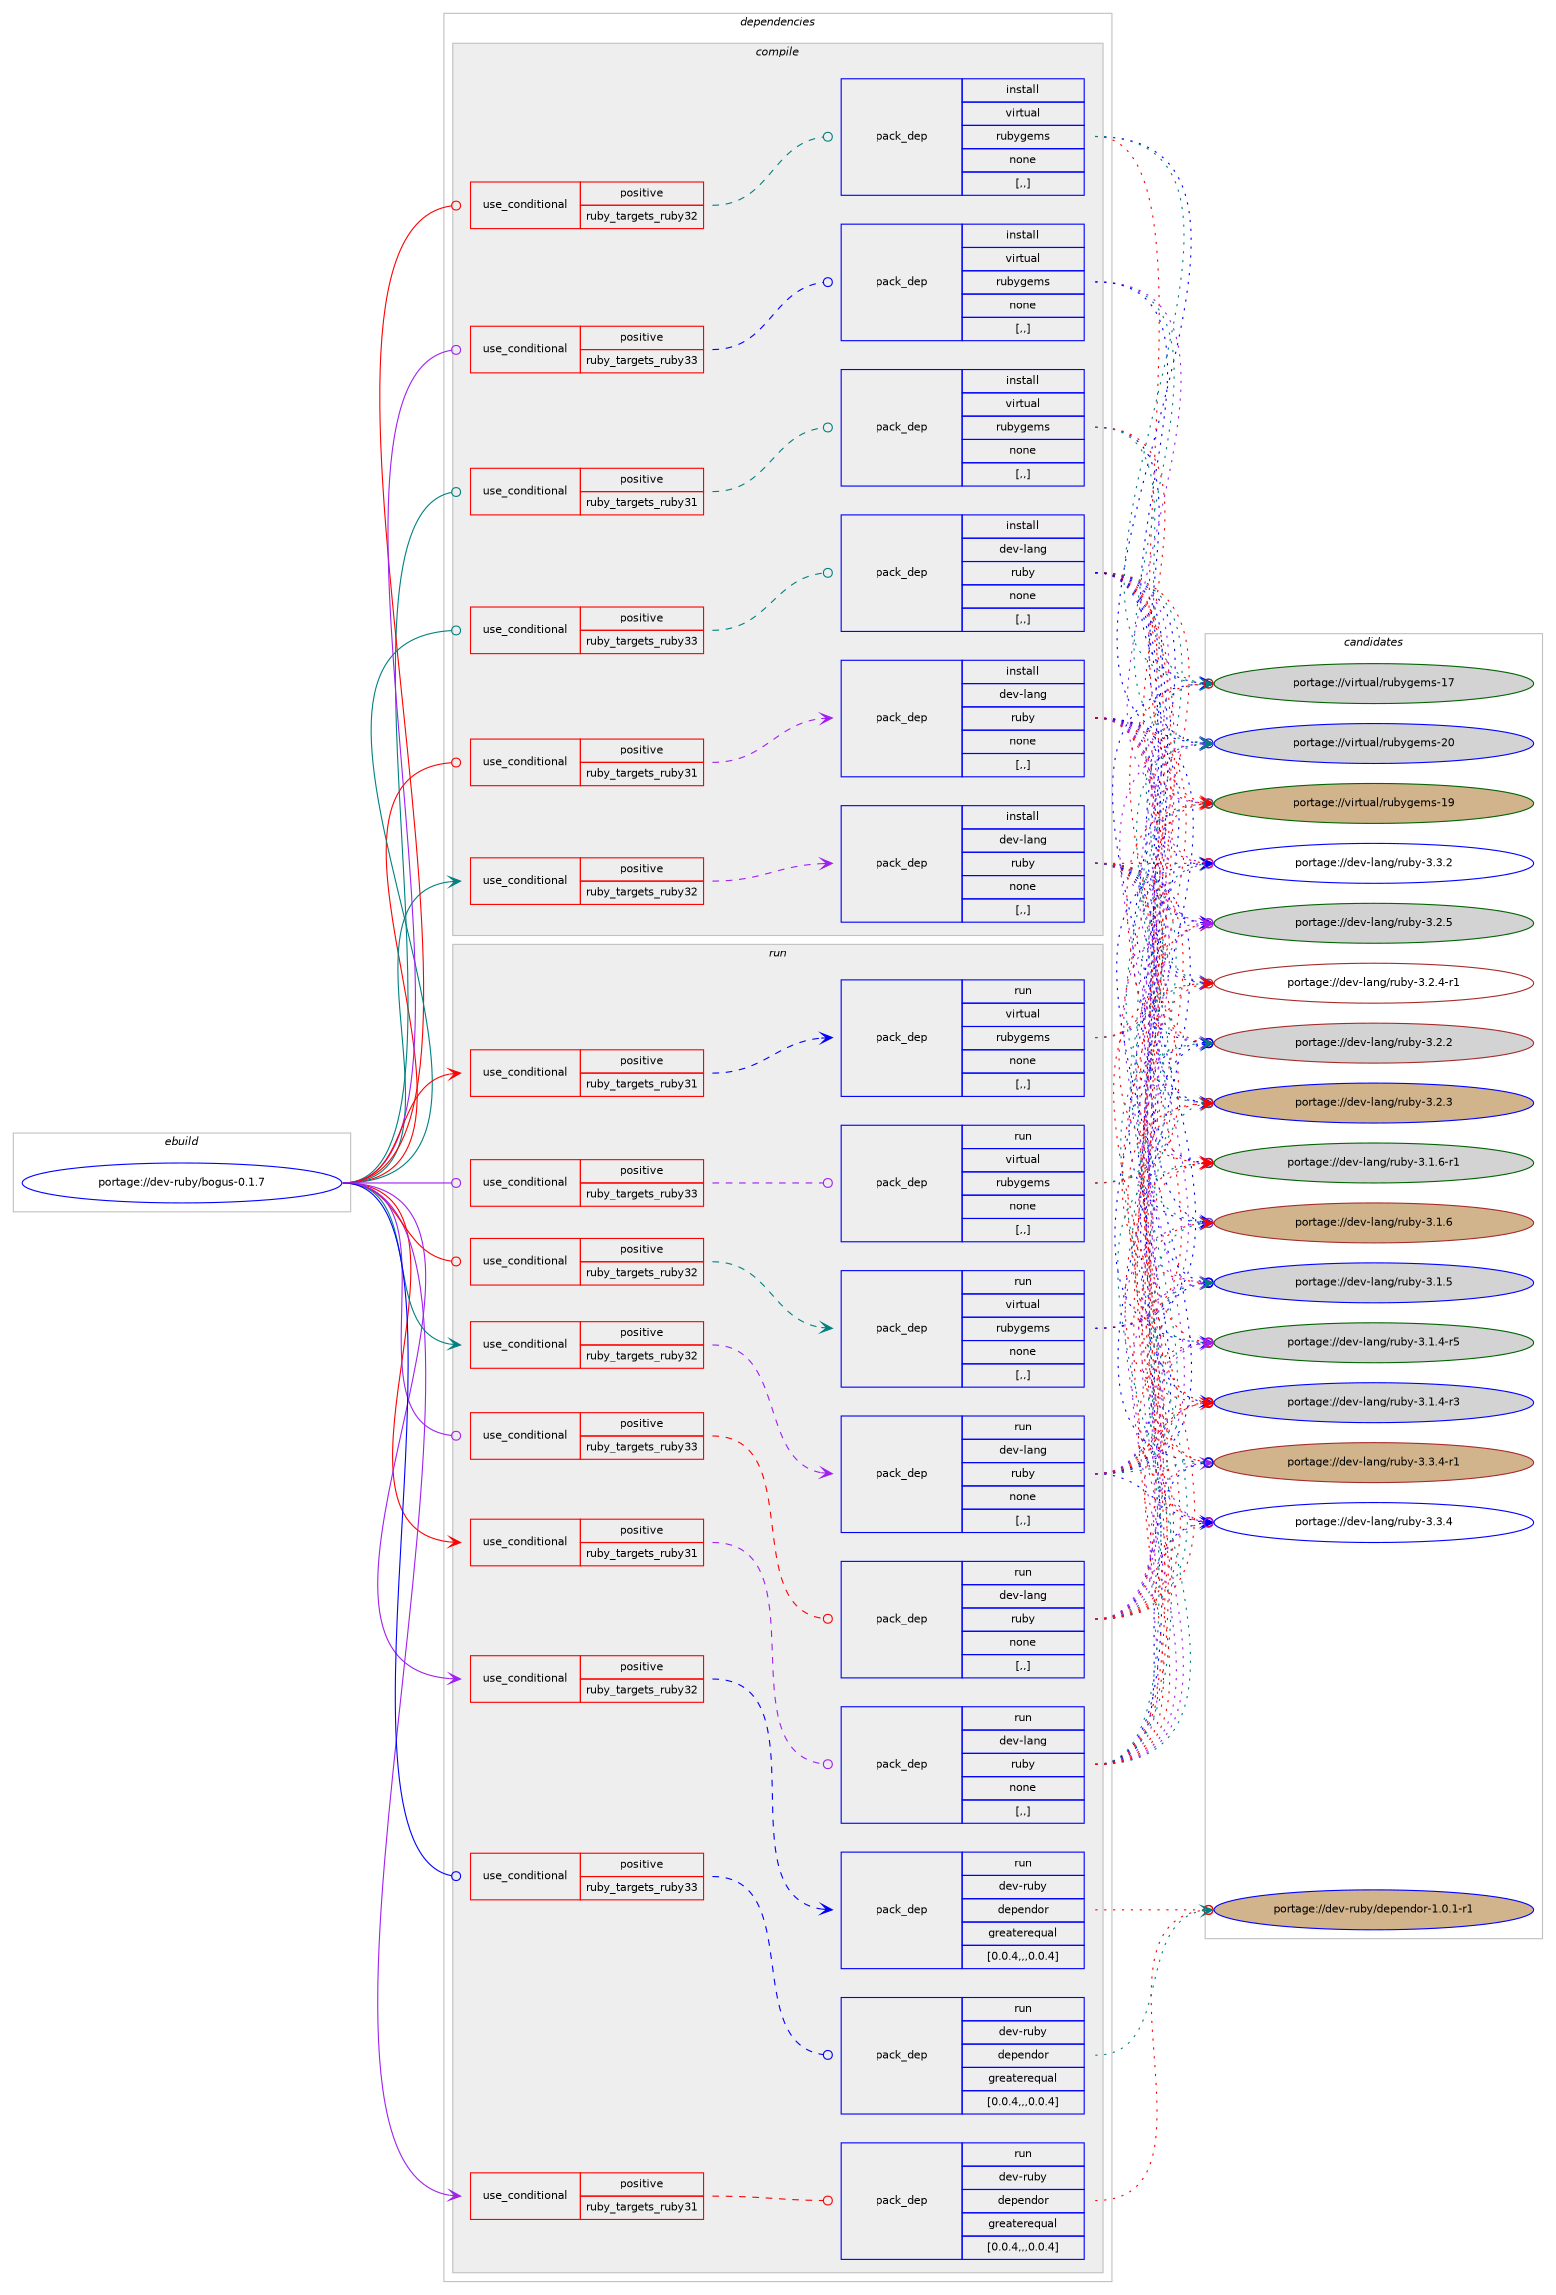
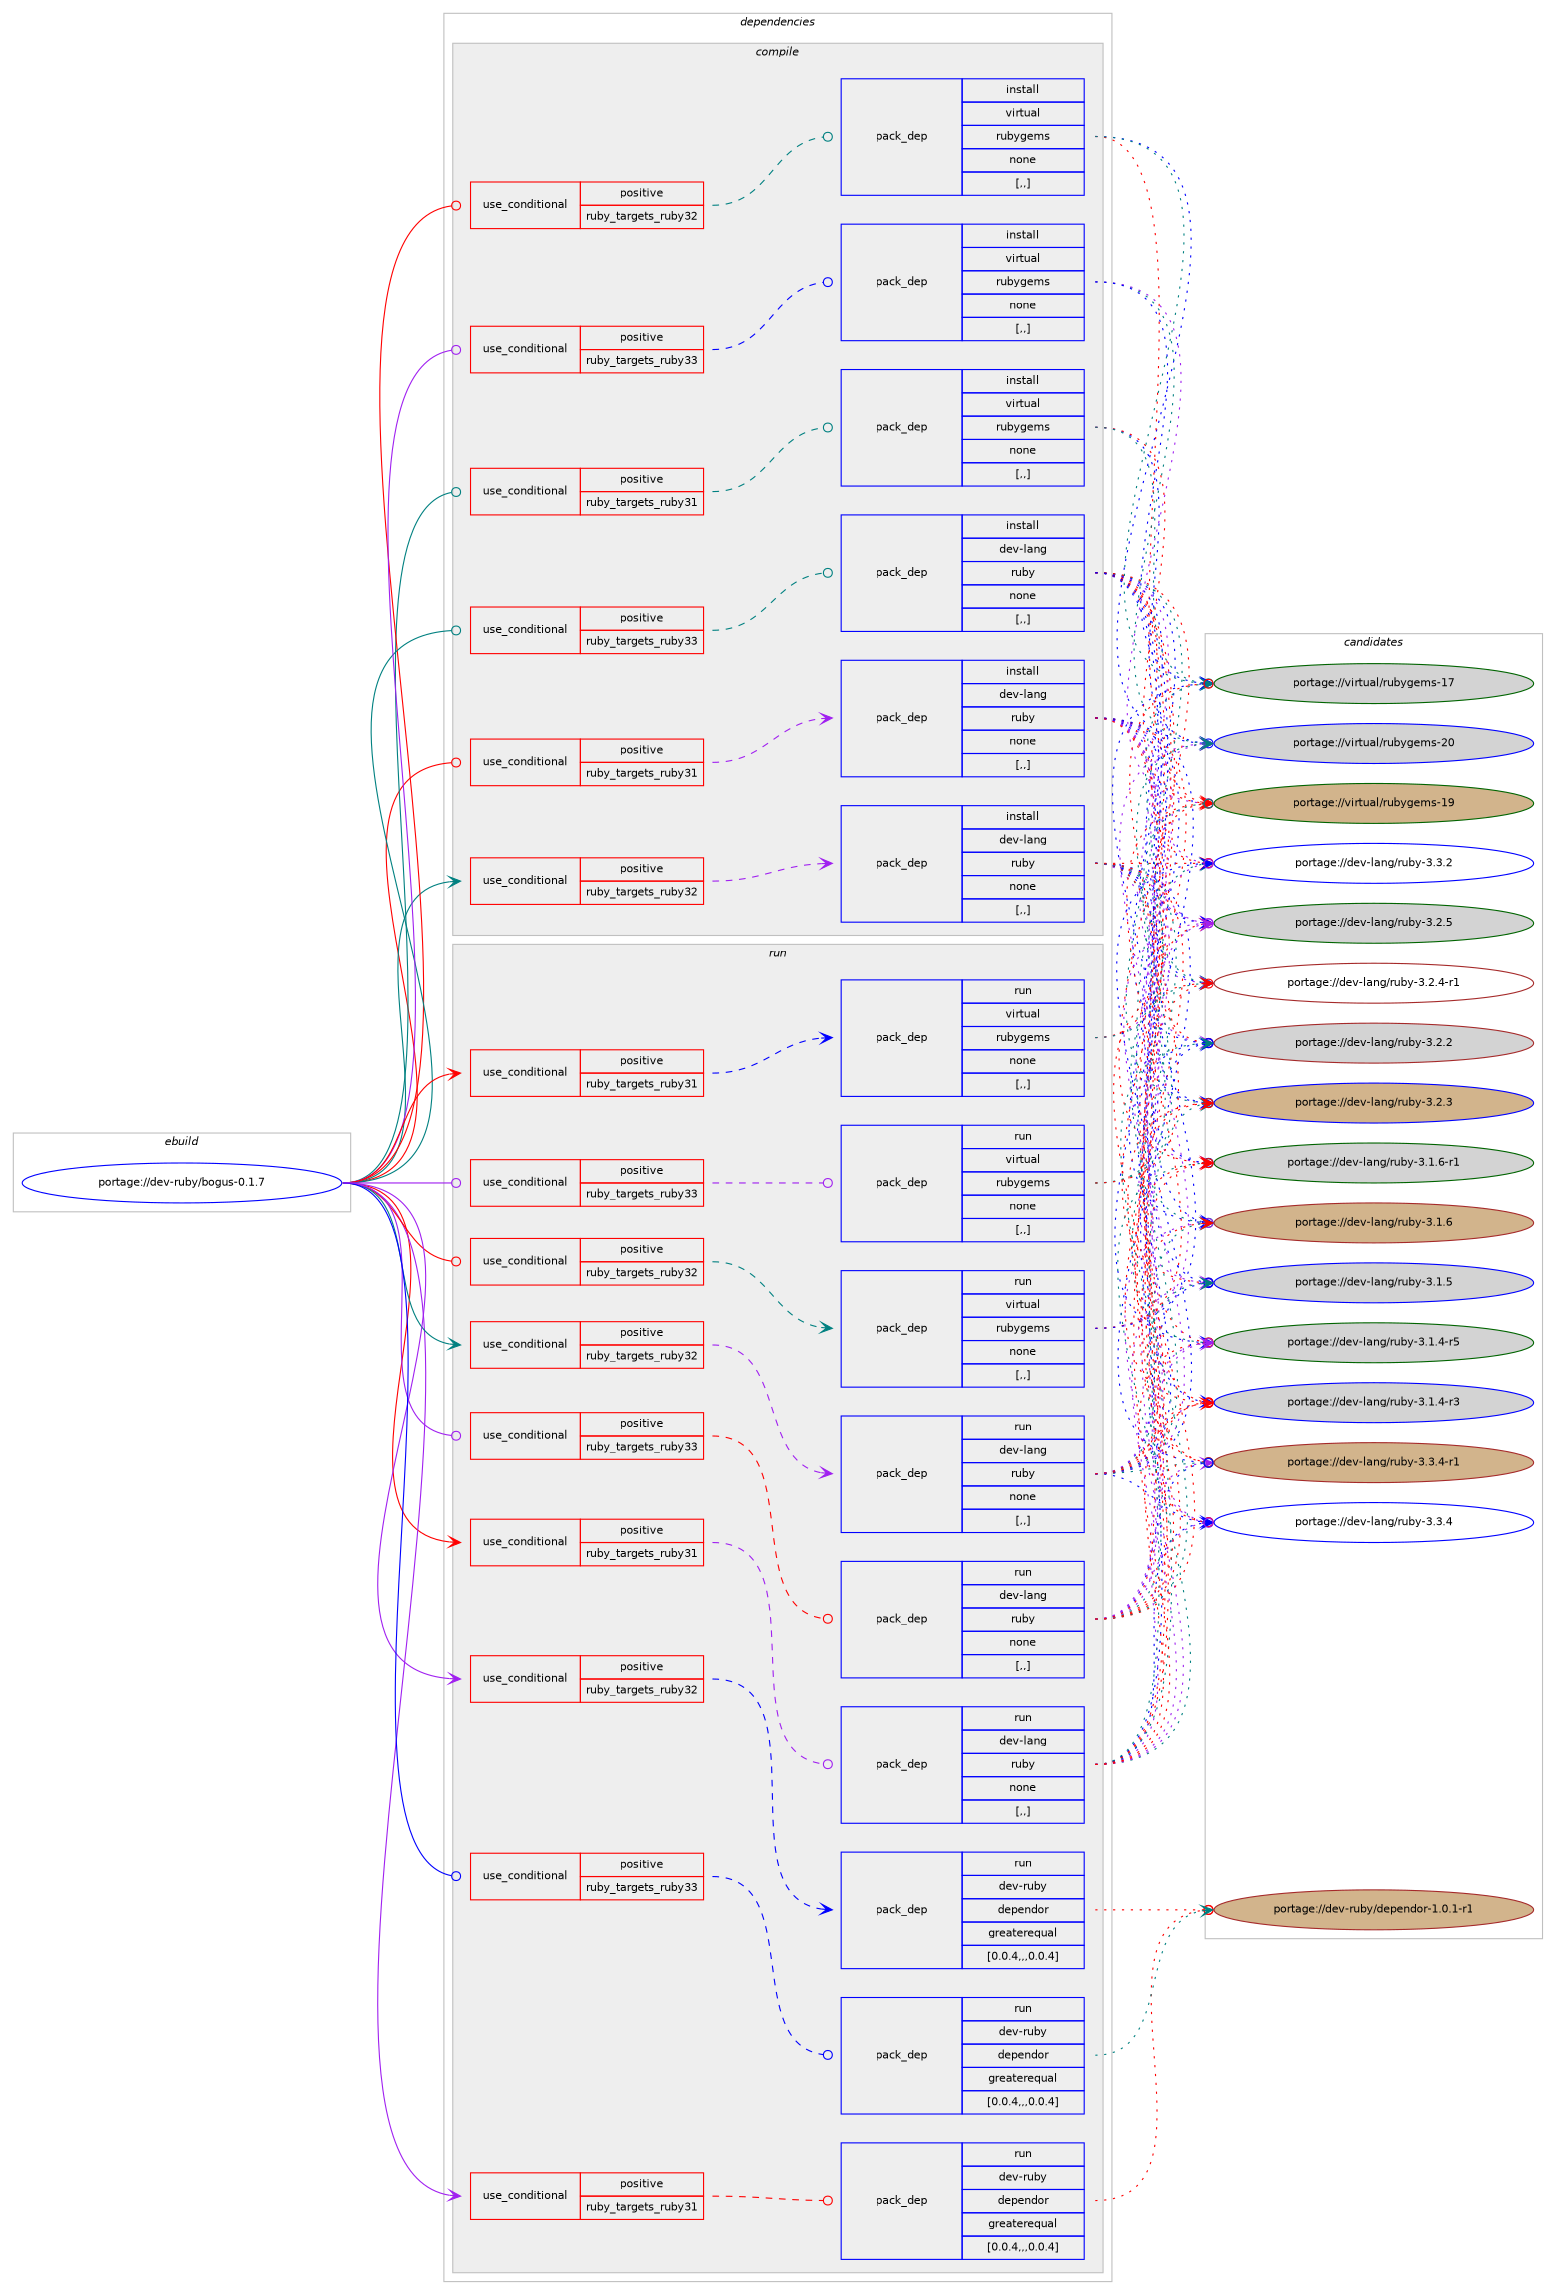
node "portage://dev-ruby/dependor-1.0.1-r1": color blue -> brown
